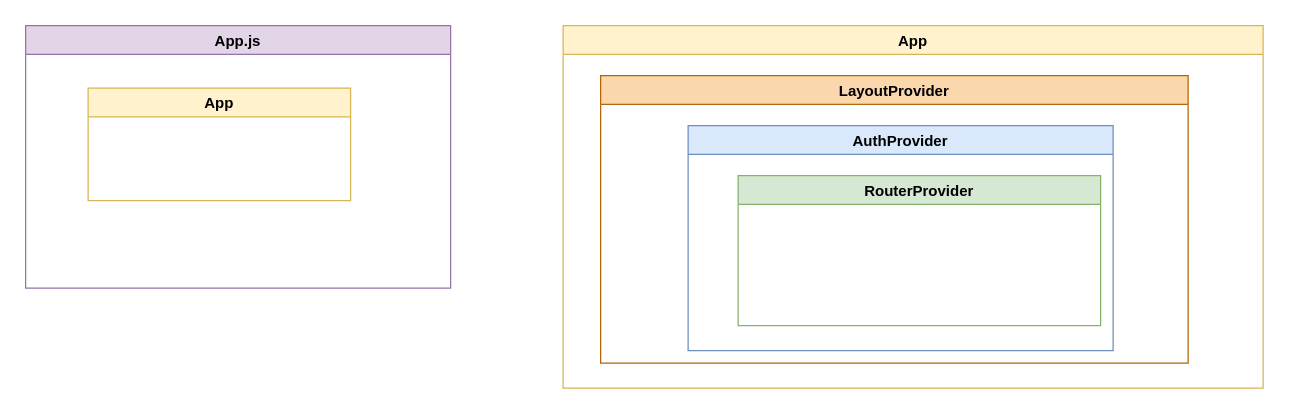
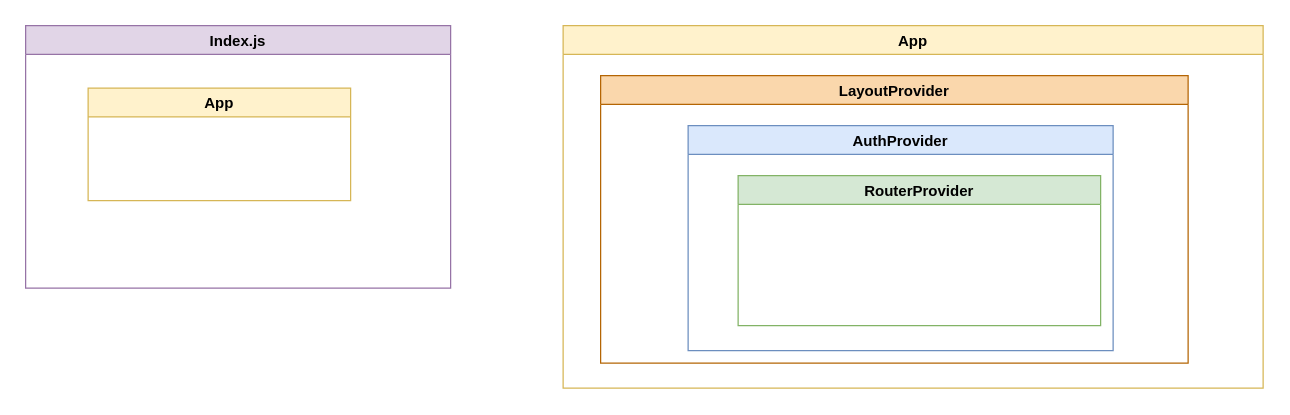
node "App.js": label "App.js" -> "Index.js"
